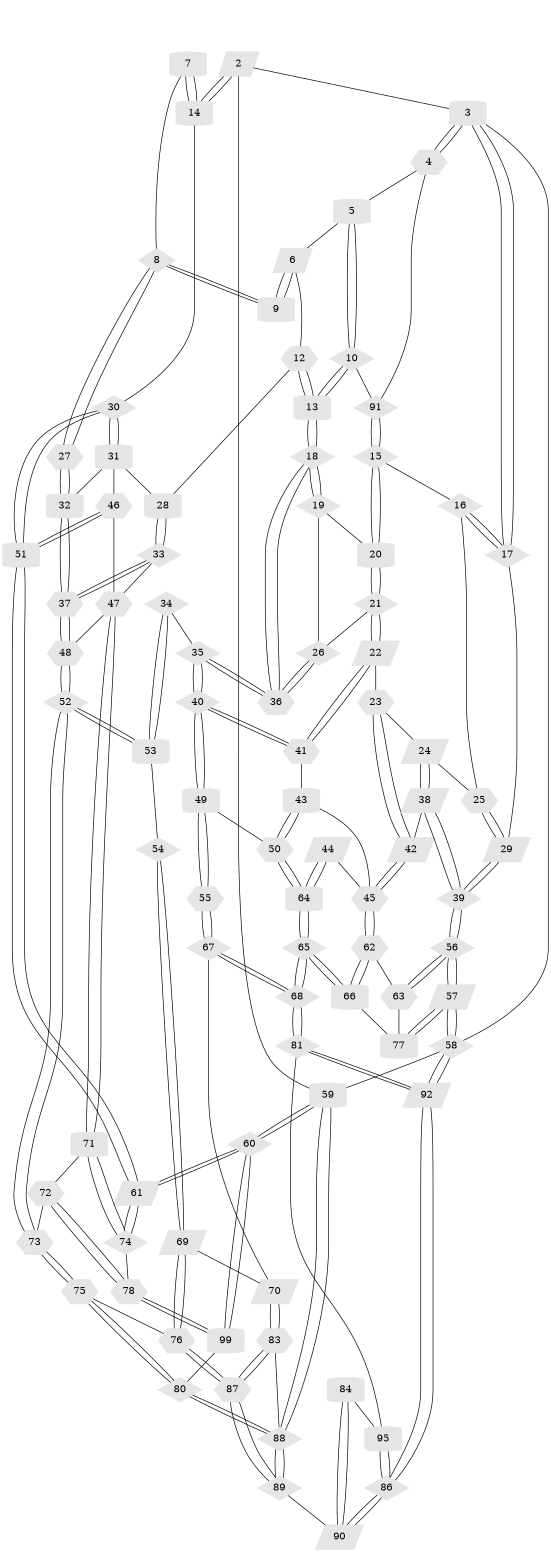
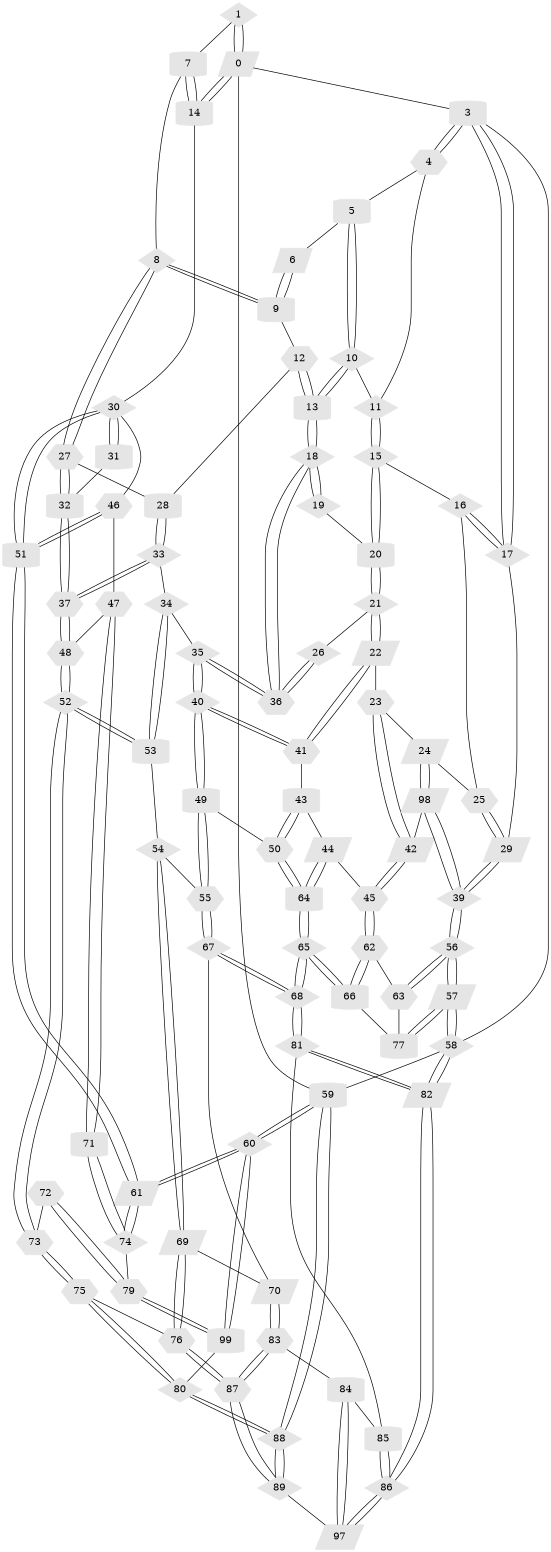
node "1": added
node "2": label "2" -> "0"
edge "6" -- "12": now "9" -- "12"
node "91": label "91" -> "11"
edge "31" -- "28": now "27" -- "28"
edge "31" -- "46": now "30" -- "46"
edge "33" -- "47": now "33" -- "34"
edge "19" -- "26": removed
node "38": label "38" -> "98"
edge "43" -- "45": now "43" -- "44"
edge "54" -- "55": added
node "92": label "92" -> "82"
edge "71" -- "72": removed
node "78": label "78" -> "79"
edge "83" -- "88": now "83" -- "84"
node "95": label "95" -> "85"
node "90": label "90" -> "97"
